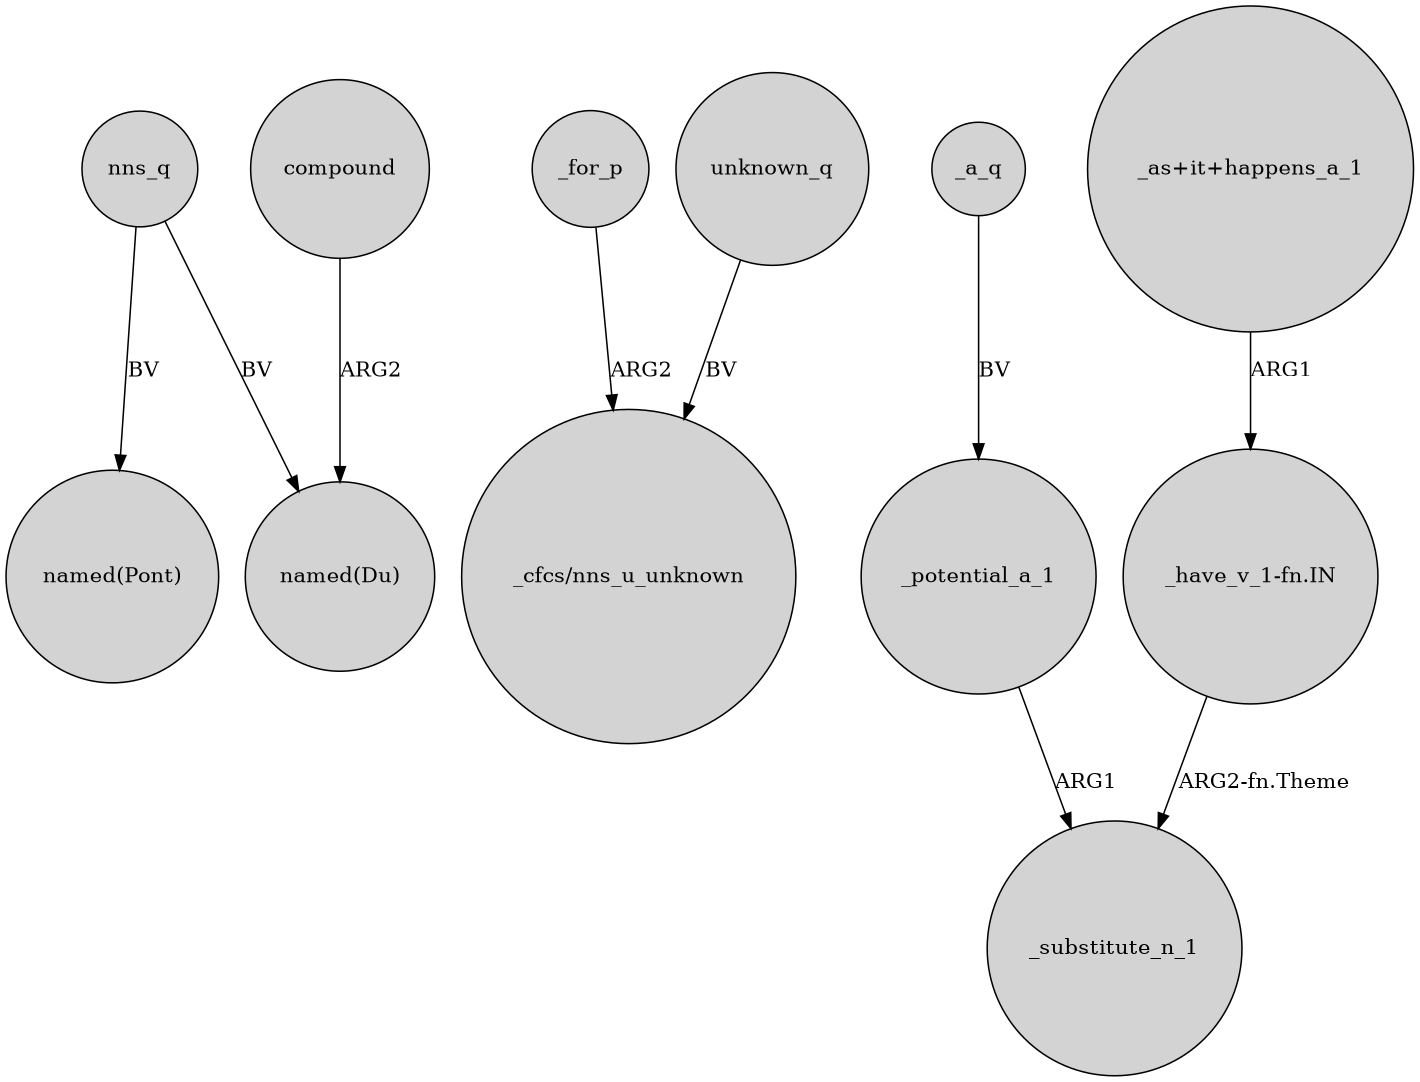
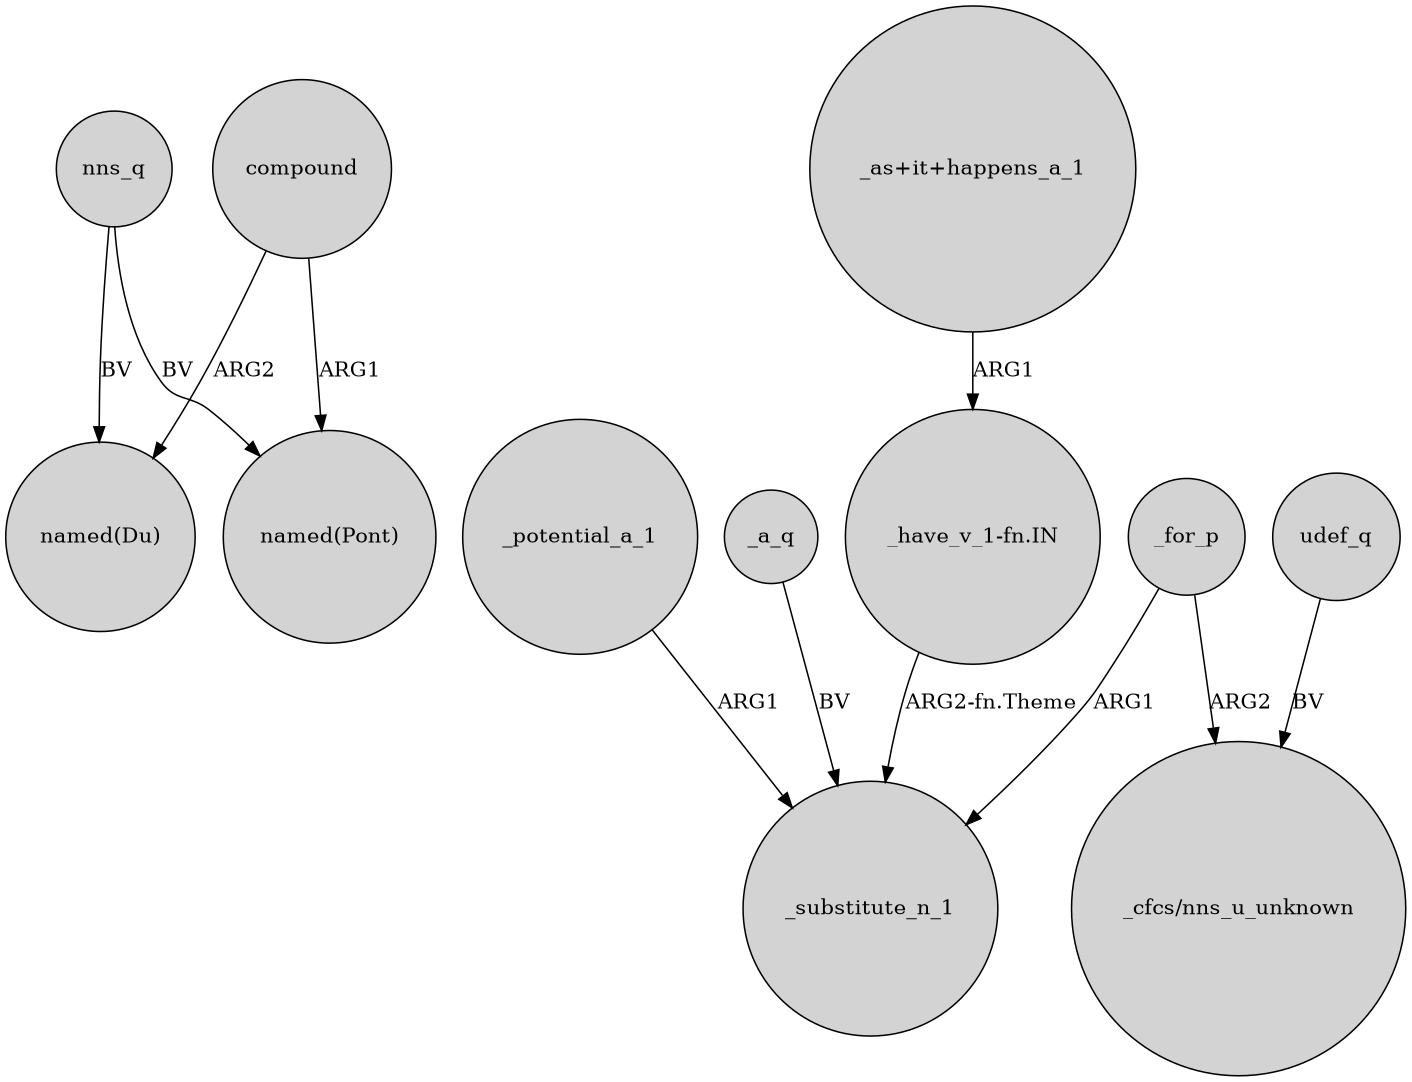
node "unknown_q": label "unknown_q" -> "udef_q"
edge "_a_q" -> "_potential_a_1": now "_a_q" -> "_substitute_n_1"
edge "compound" -> "named(Pont)": added, label "ARG1"
edge "_for_p" -> "_substitute_n_1": added, label "ARG1"
